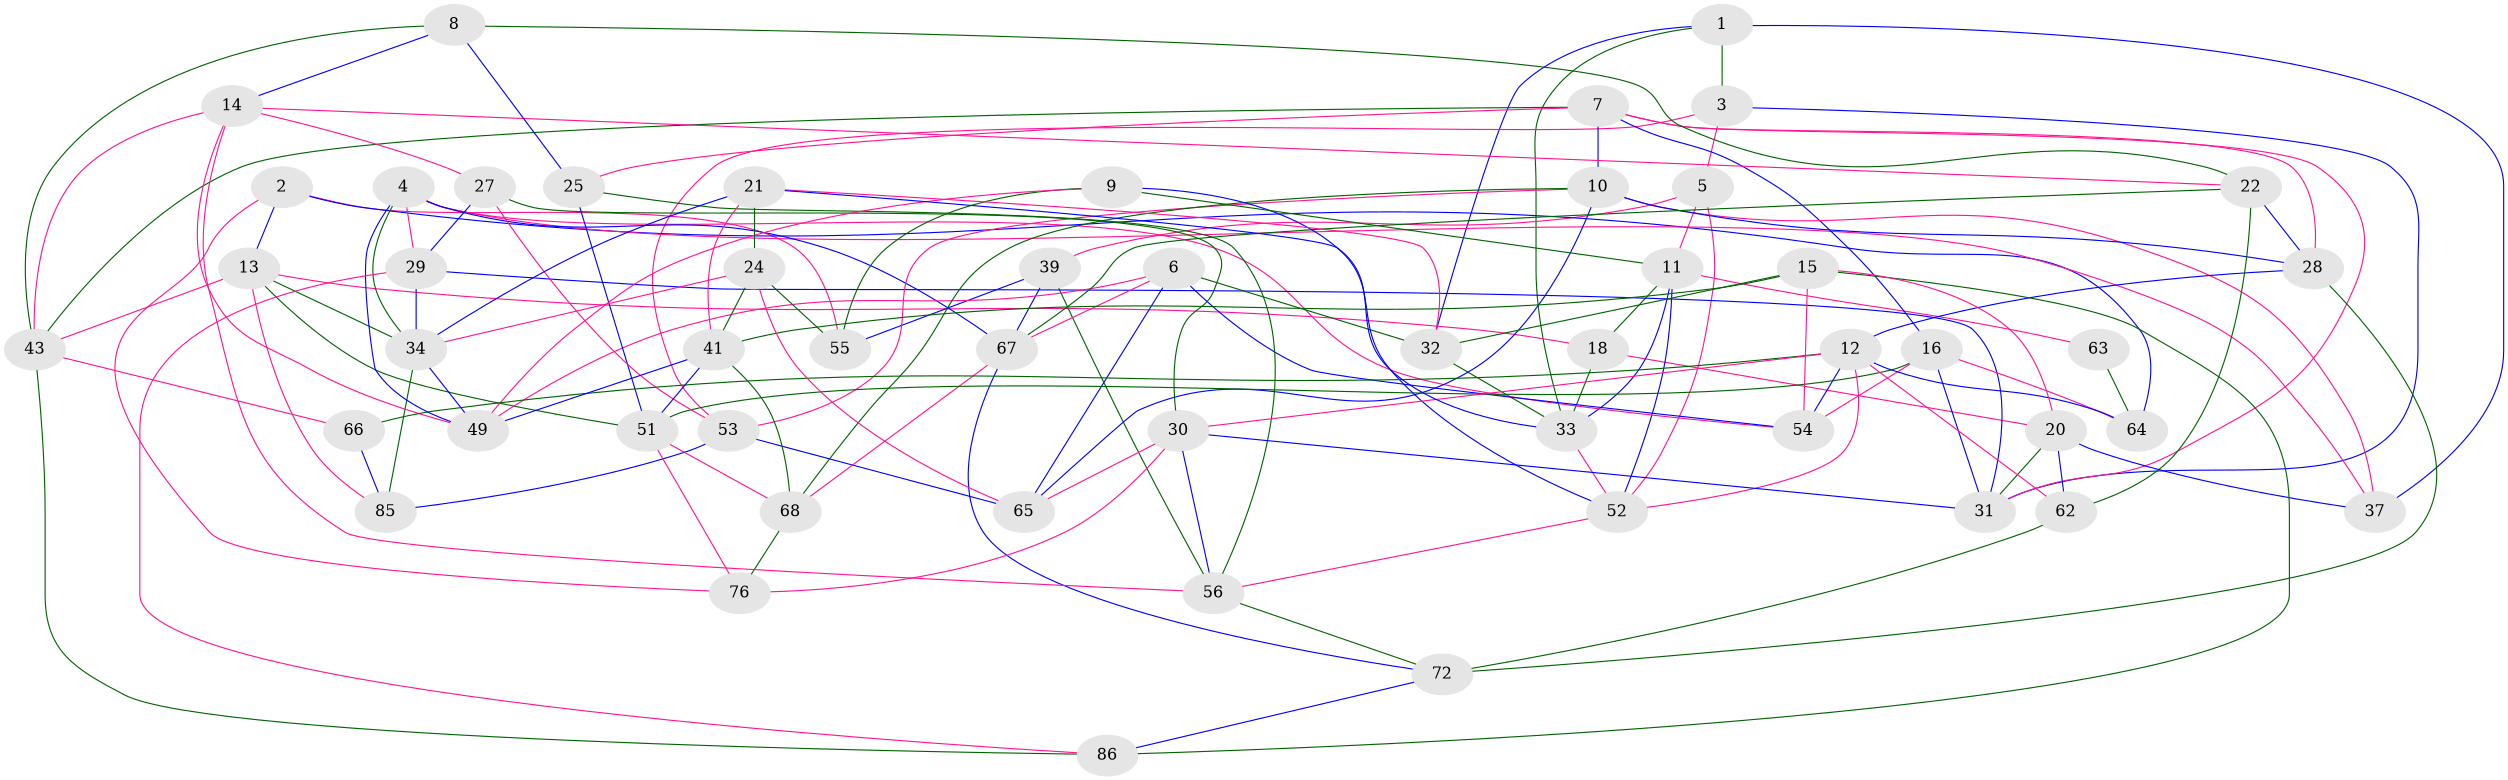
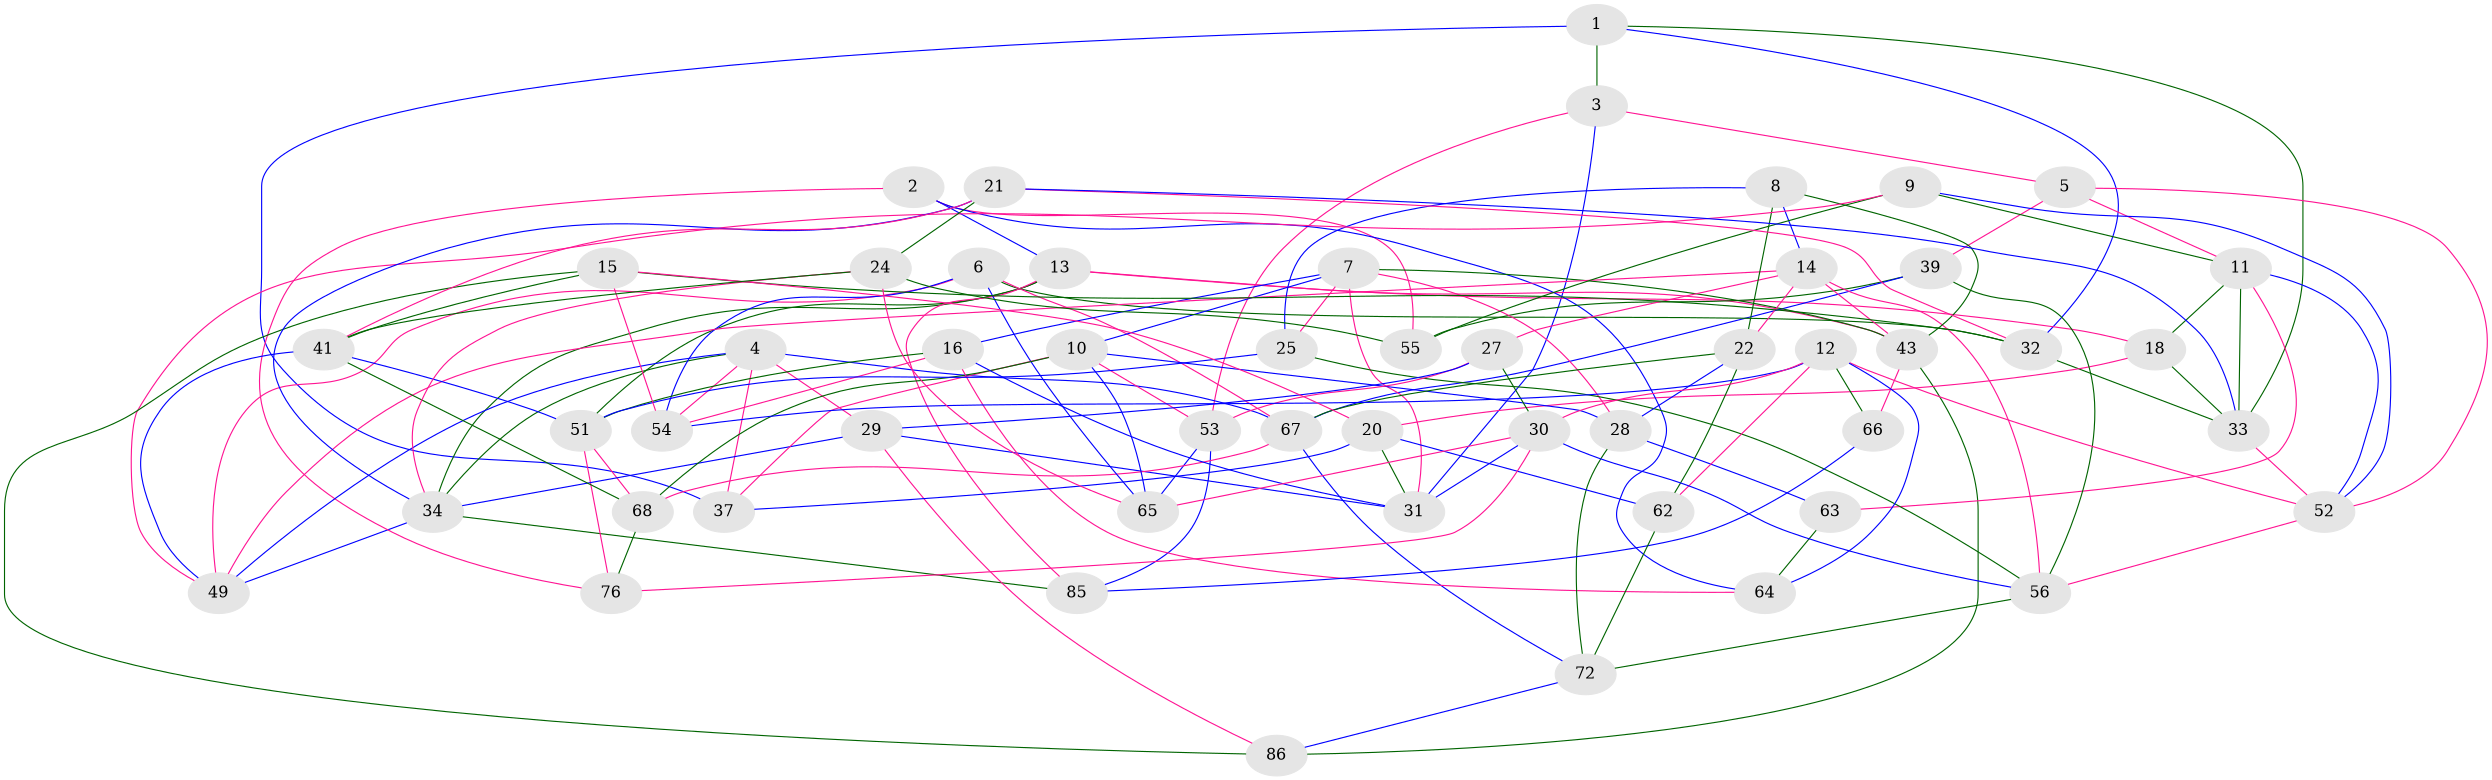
edge "28" -- "12": now "28" -- "63"
edge "39" -- "55": color blue -> darkgreen
edge "11" -- "33": color blue -> darkgreen
